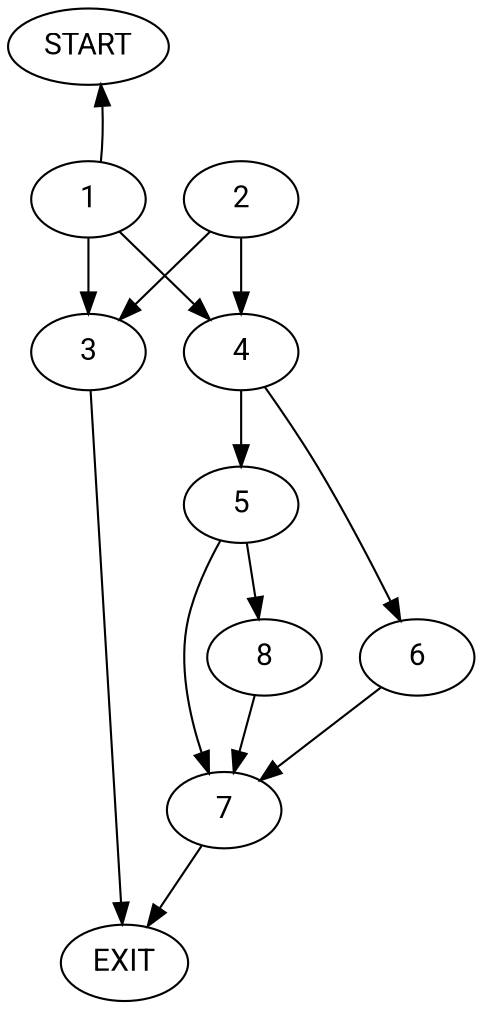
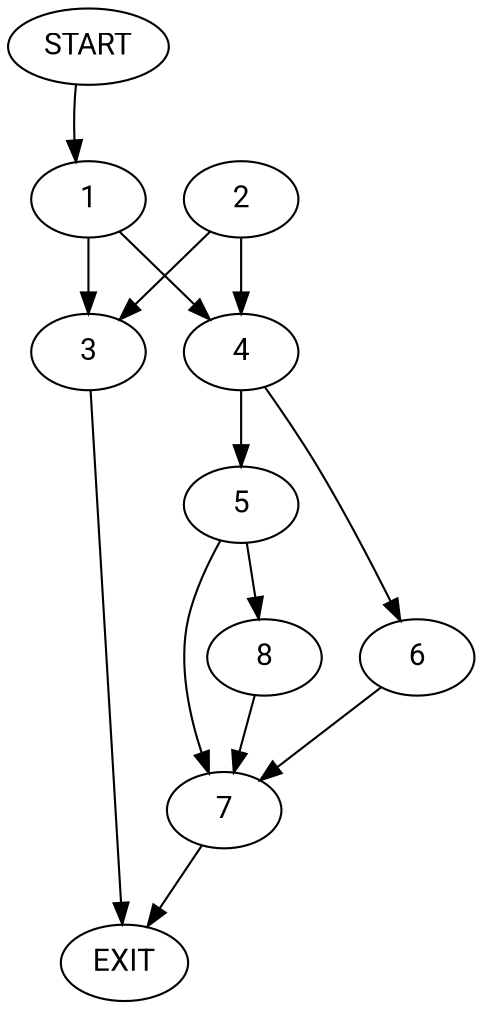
edge "1" -> "START": reversed
